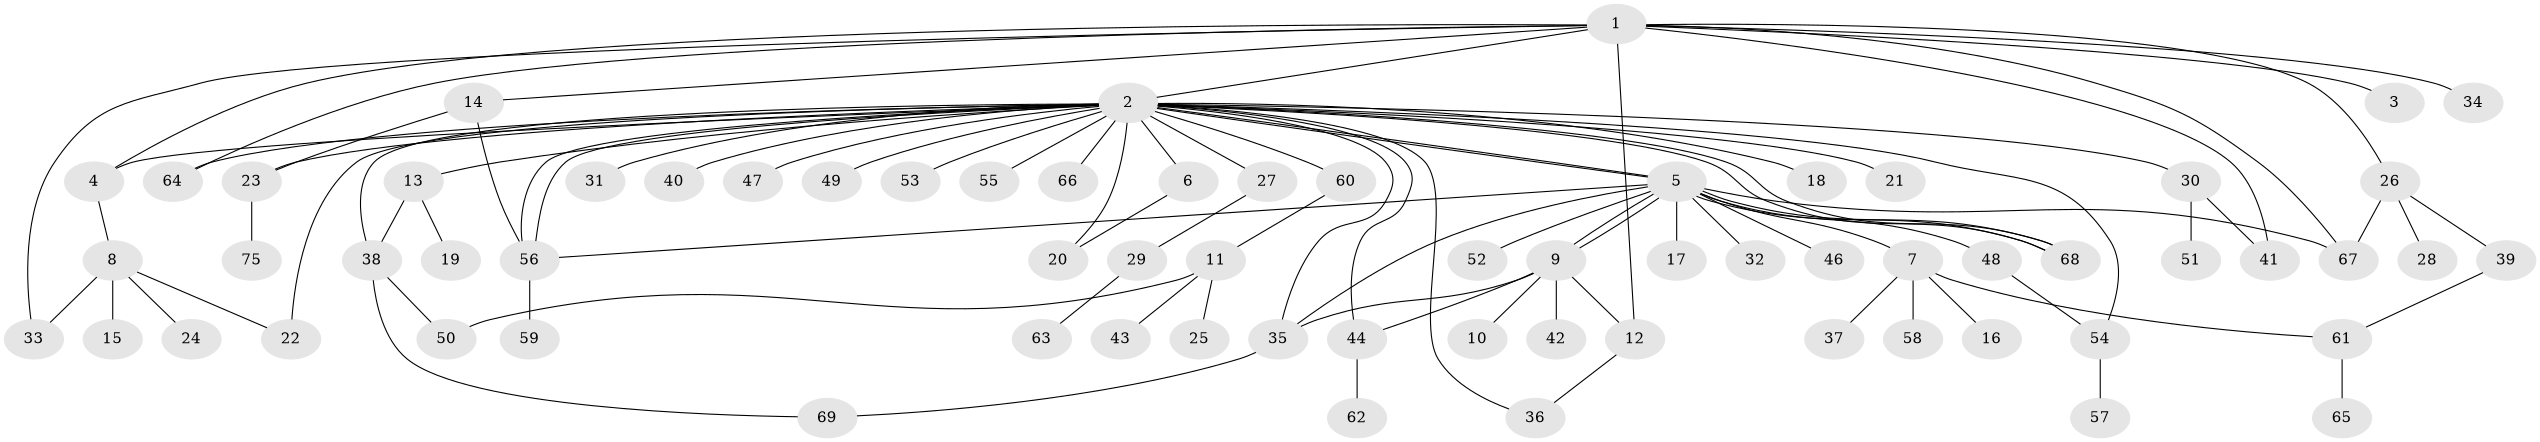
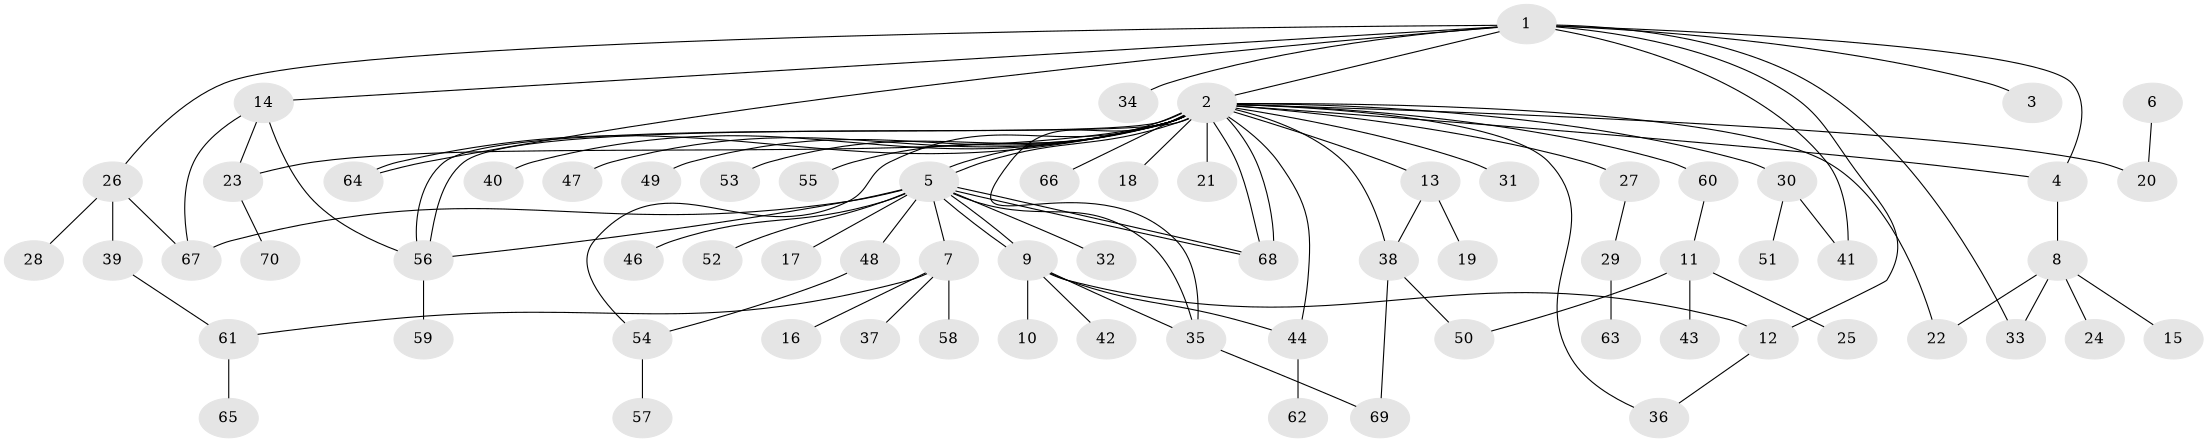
edge "1" -- "67": now "14" -- "67"
edge "2" -- "6": removed
node "75": label "75" -> "70"
